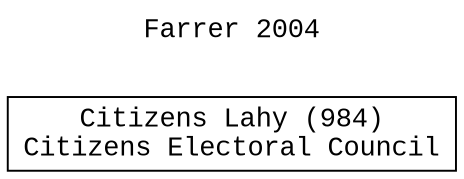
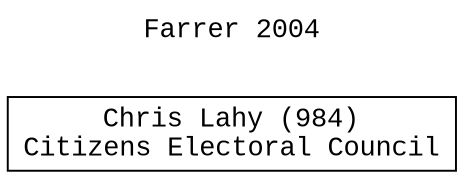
node "Citizens Lahy (984) Citizens Electoral Council": label "Citizens Lahy (984) Citizens Electoral Council" -> "Chris Lahy (984) Citizens Electoral Council"
